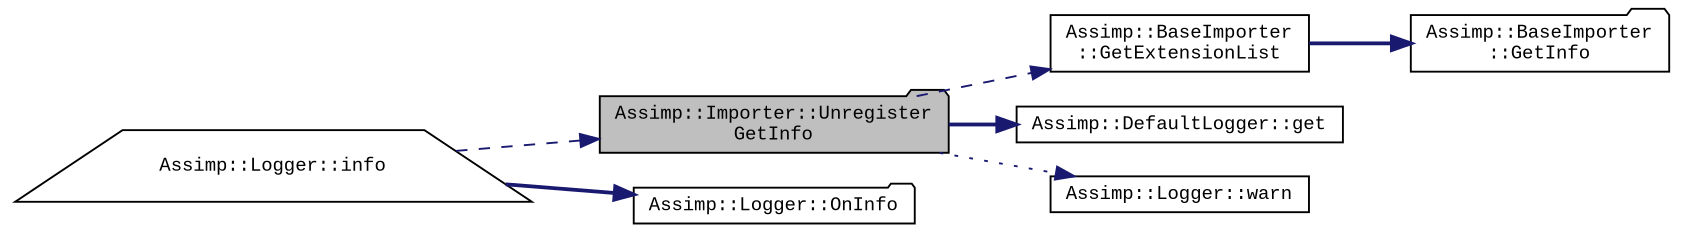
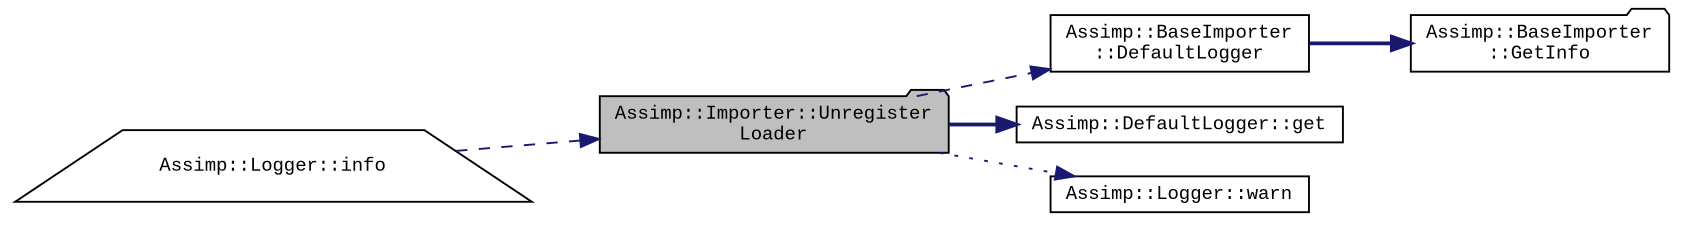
node "Assimp::BaseImporter ::GetExtensionList": label "Assimp::BaseImporter ::GetExtensionList" -> "Assimp::BaseImporter ::DefaultLogger"
node "Assimp::Importer::Unregister GetInfo": label "Assimp::Importer::Unregister GetInfo" -> "Assimp::Importer::Unregister Loader"
node "Assimp::Logger::OnInfo": removed
